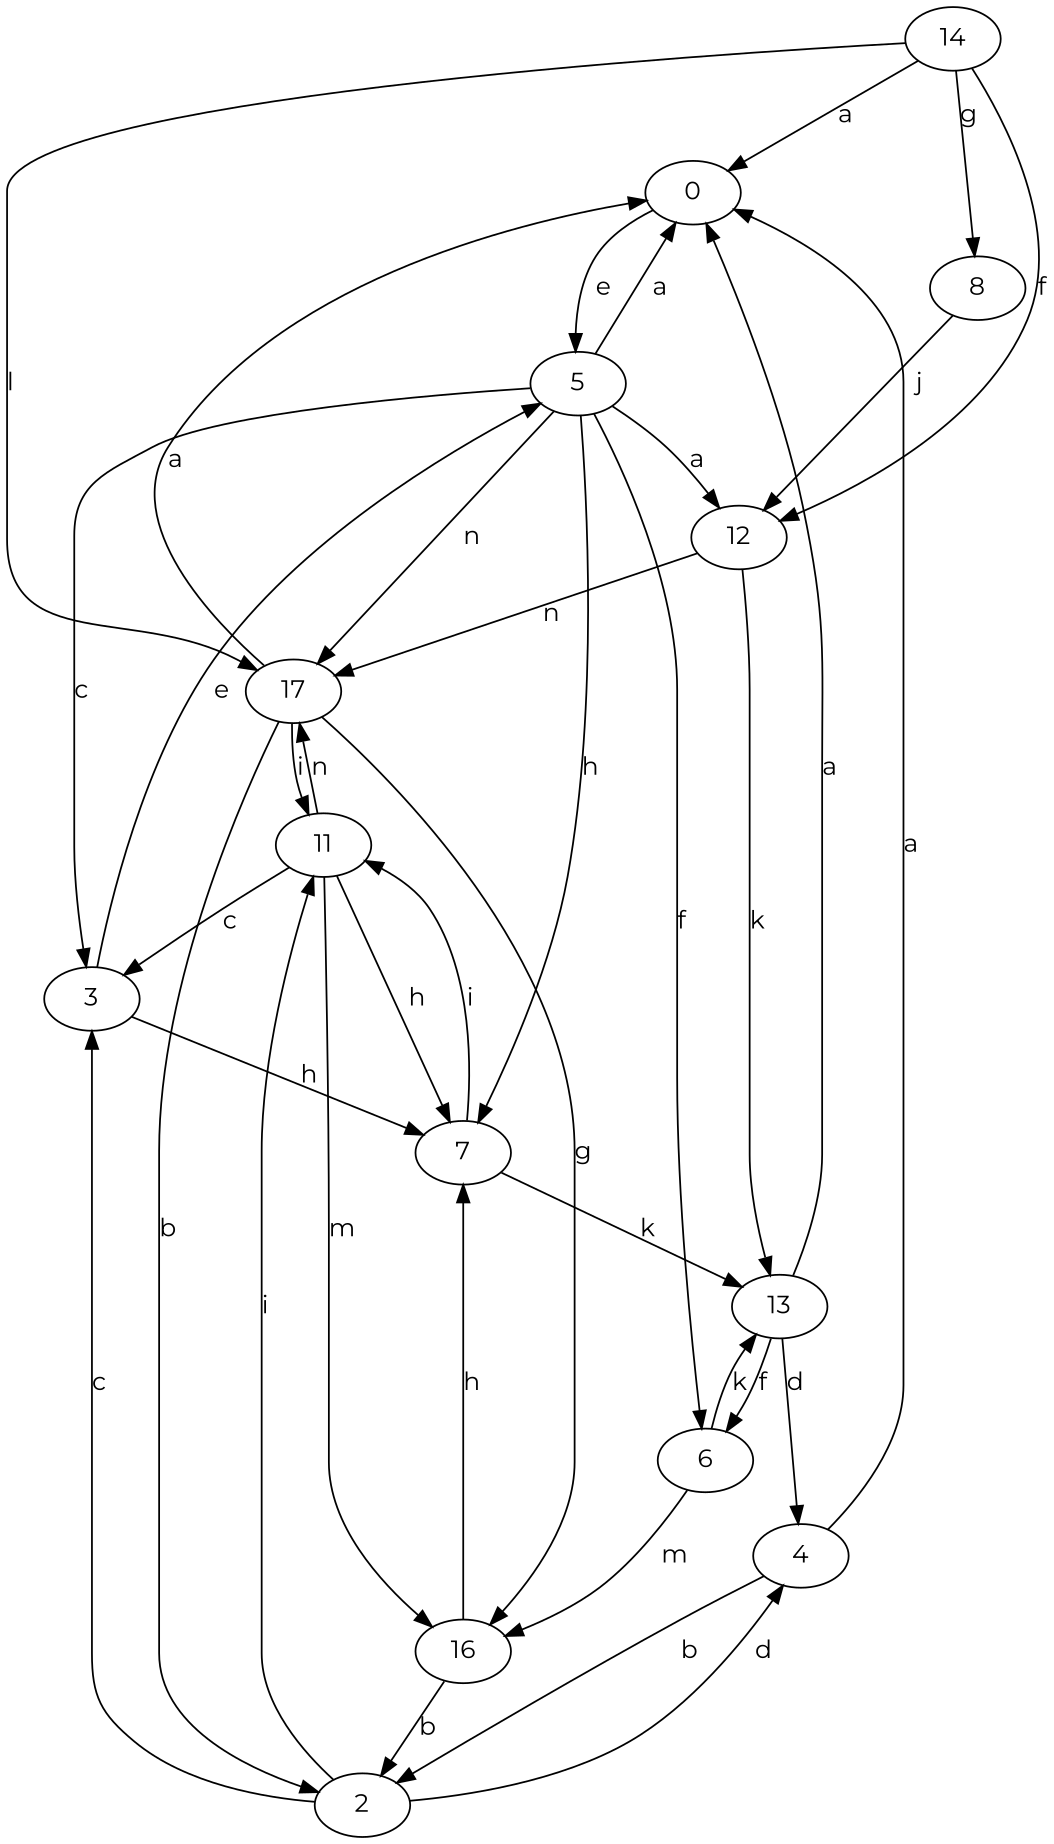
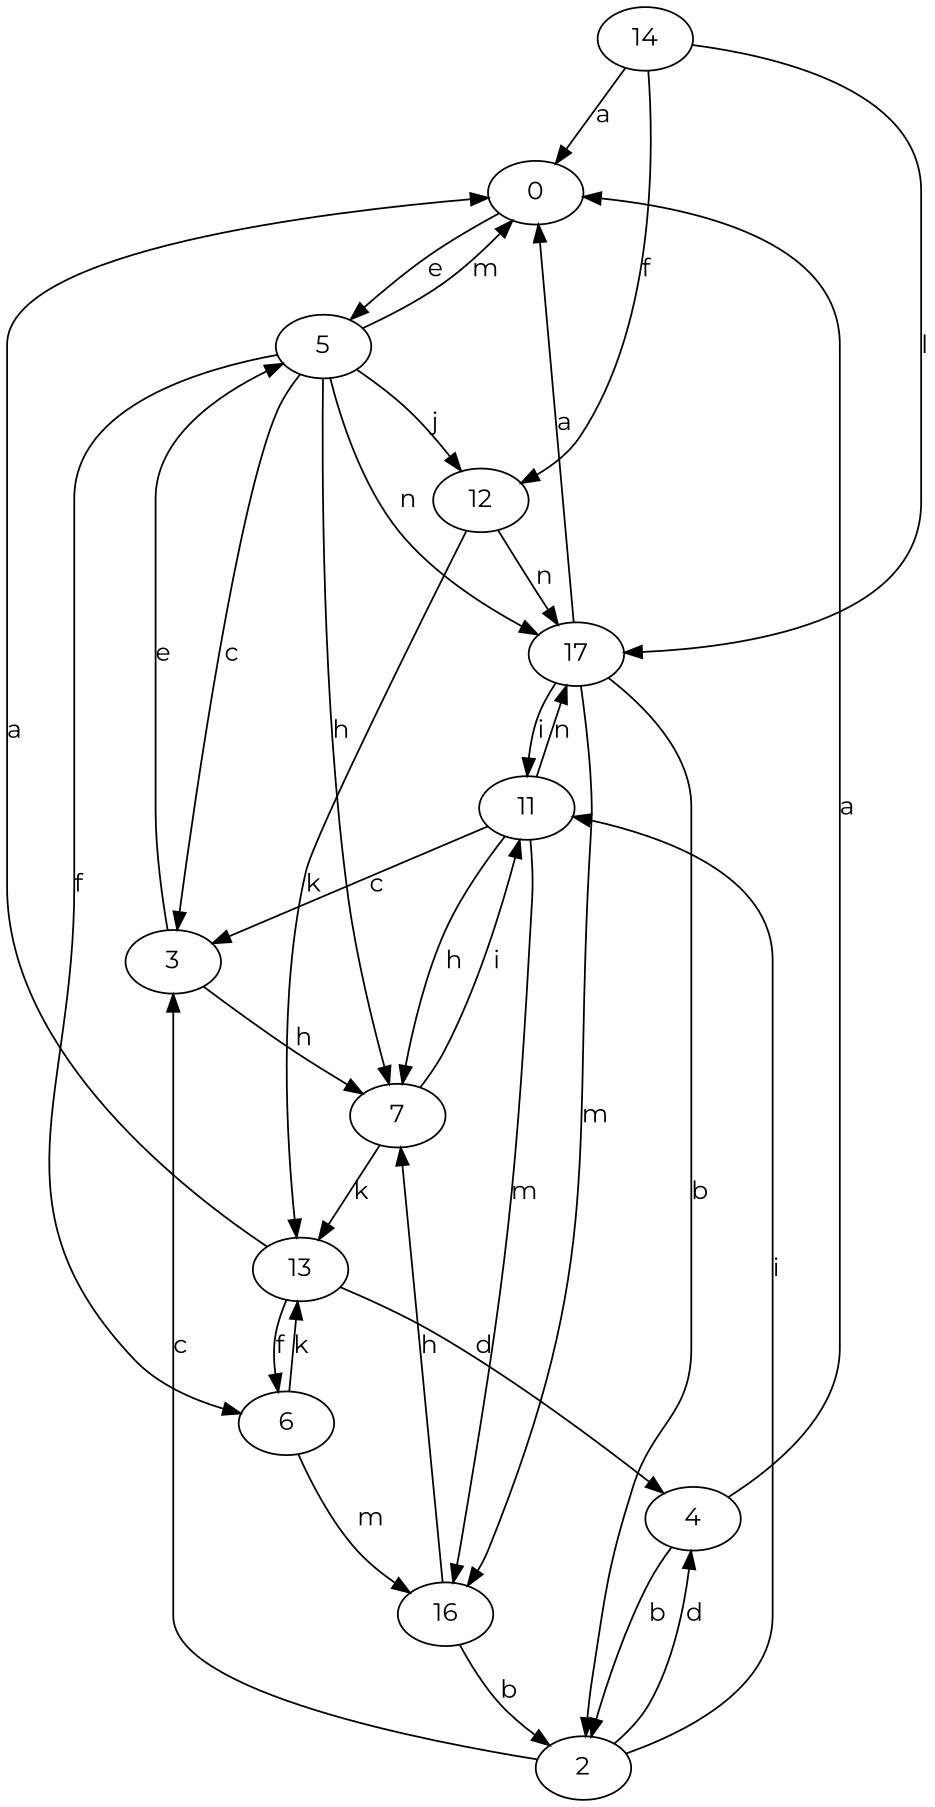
edge "5" -> "0": label "a" -> "m"
node "8": removed
edge "5" -> "12": label "a" -> "j"
edge "17" -> "16": label "g" -> "m"
